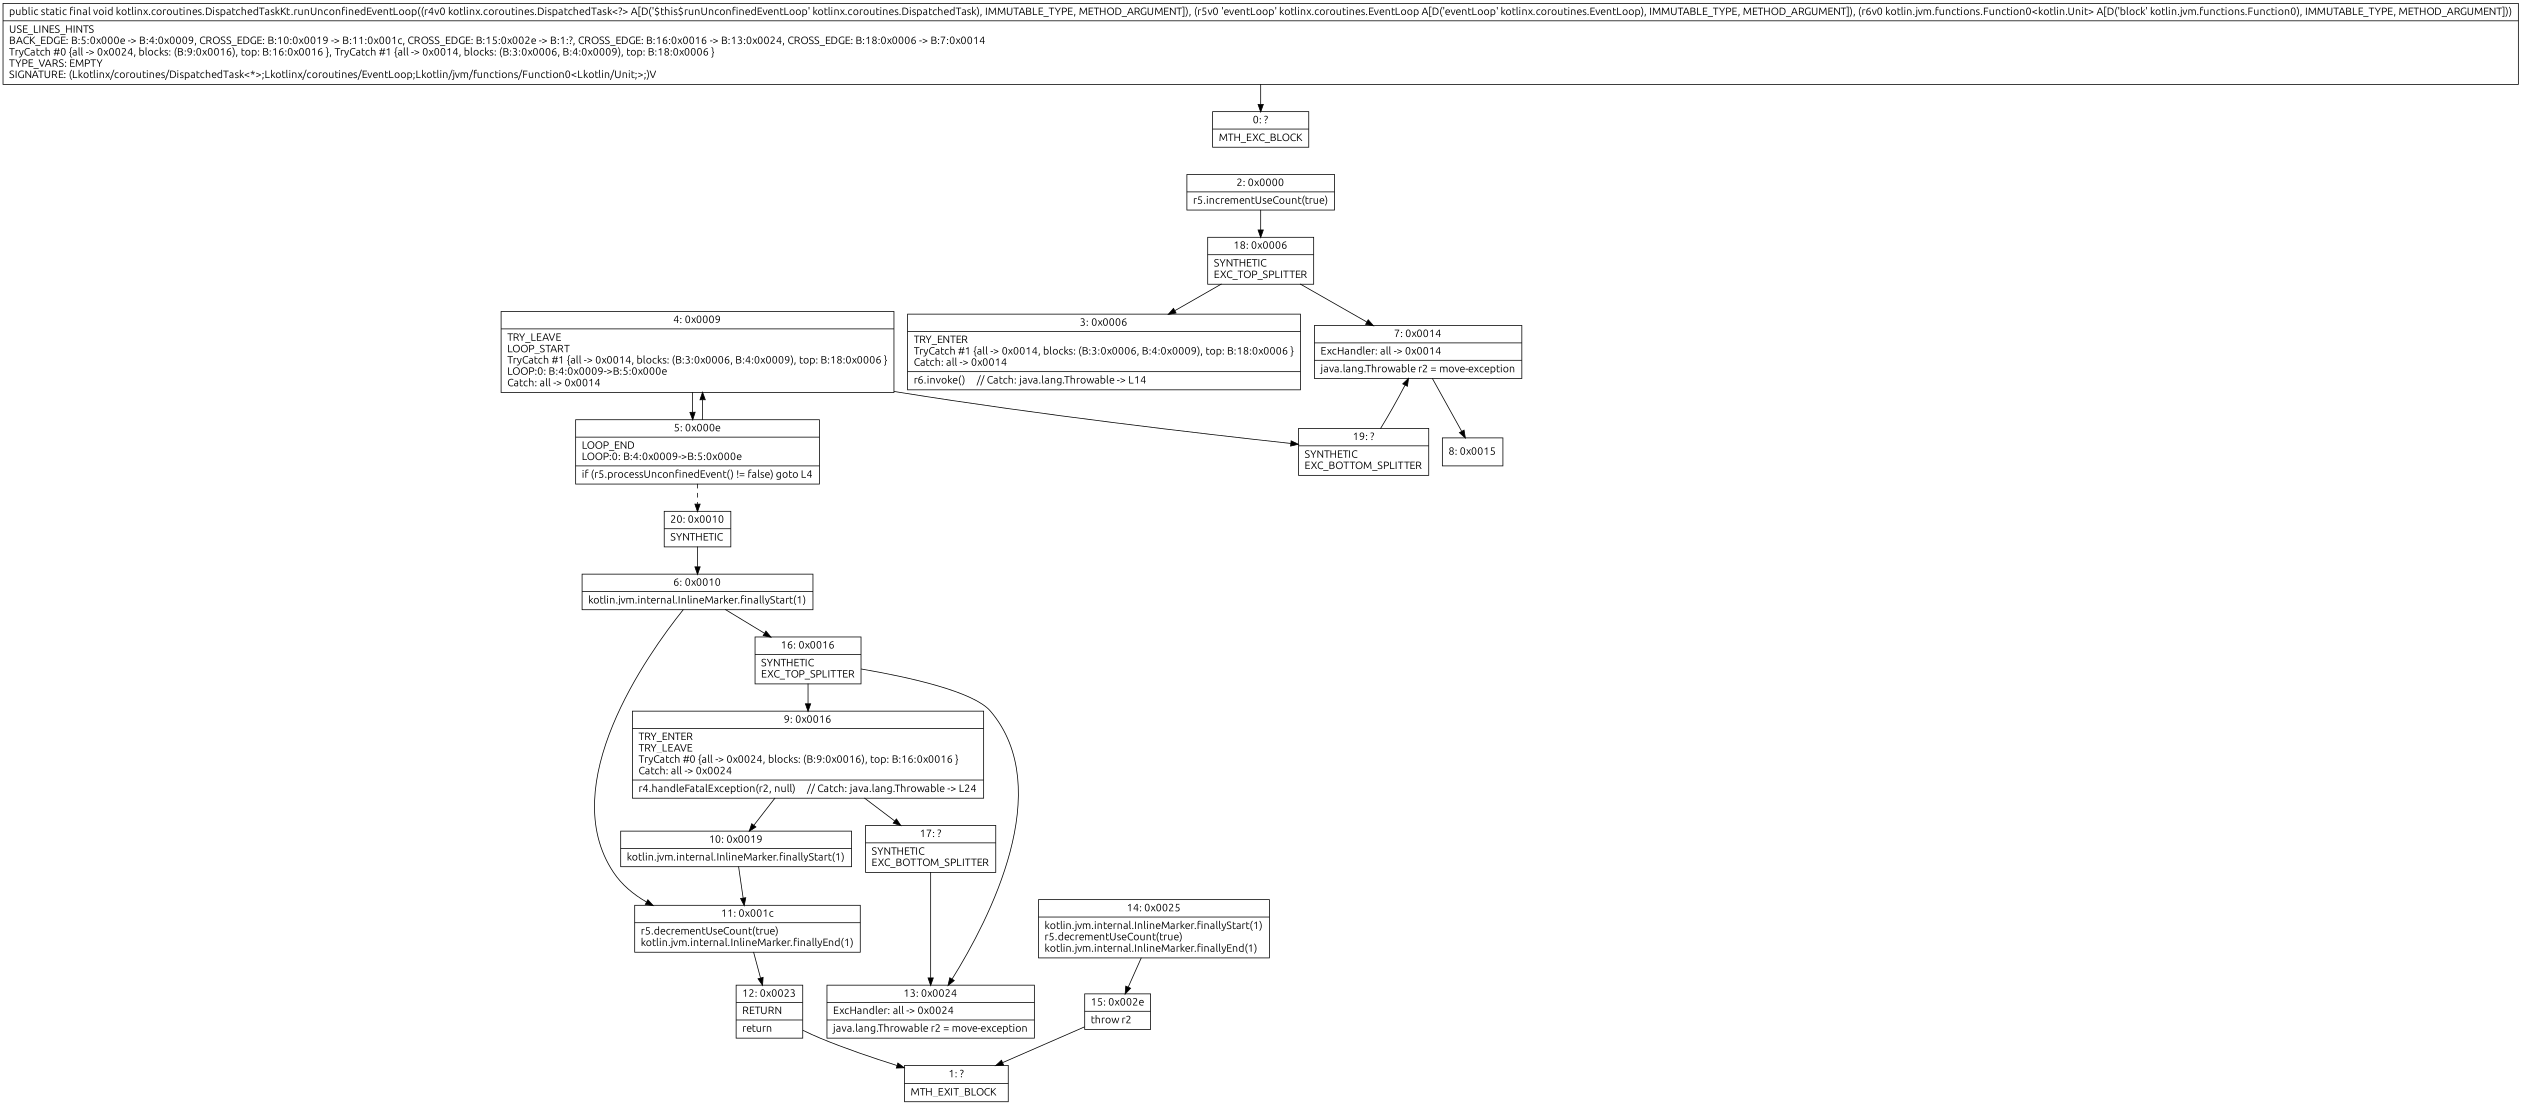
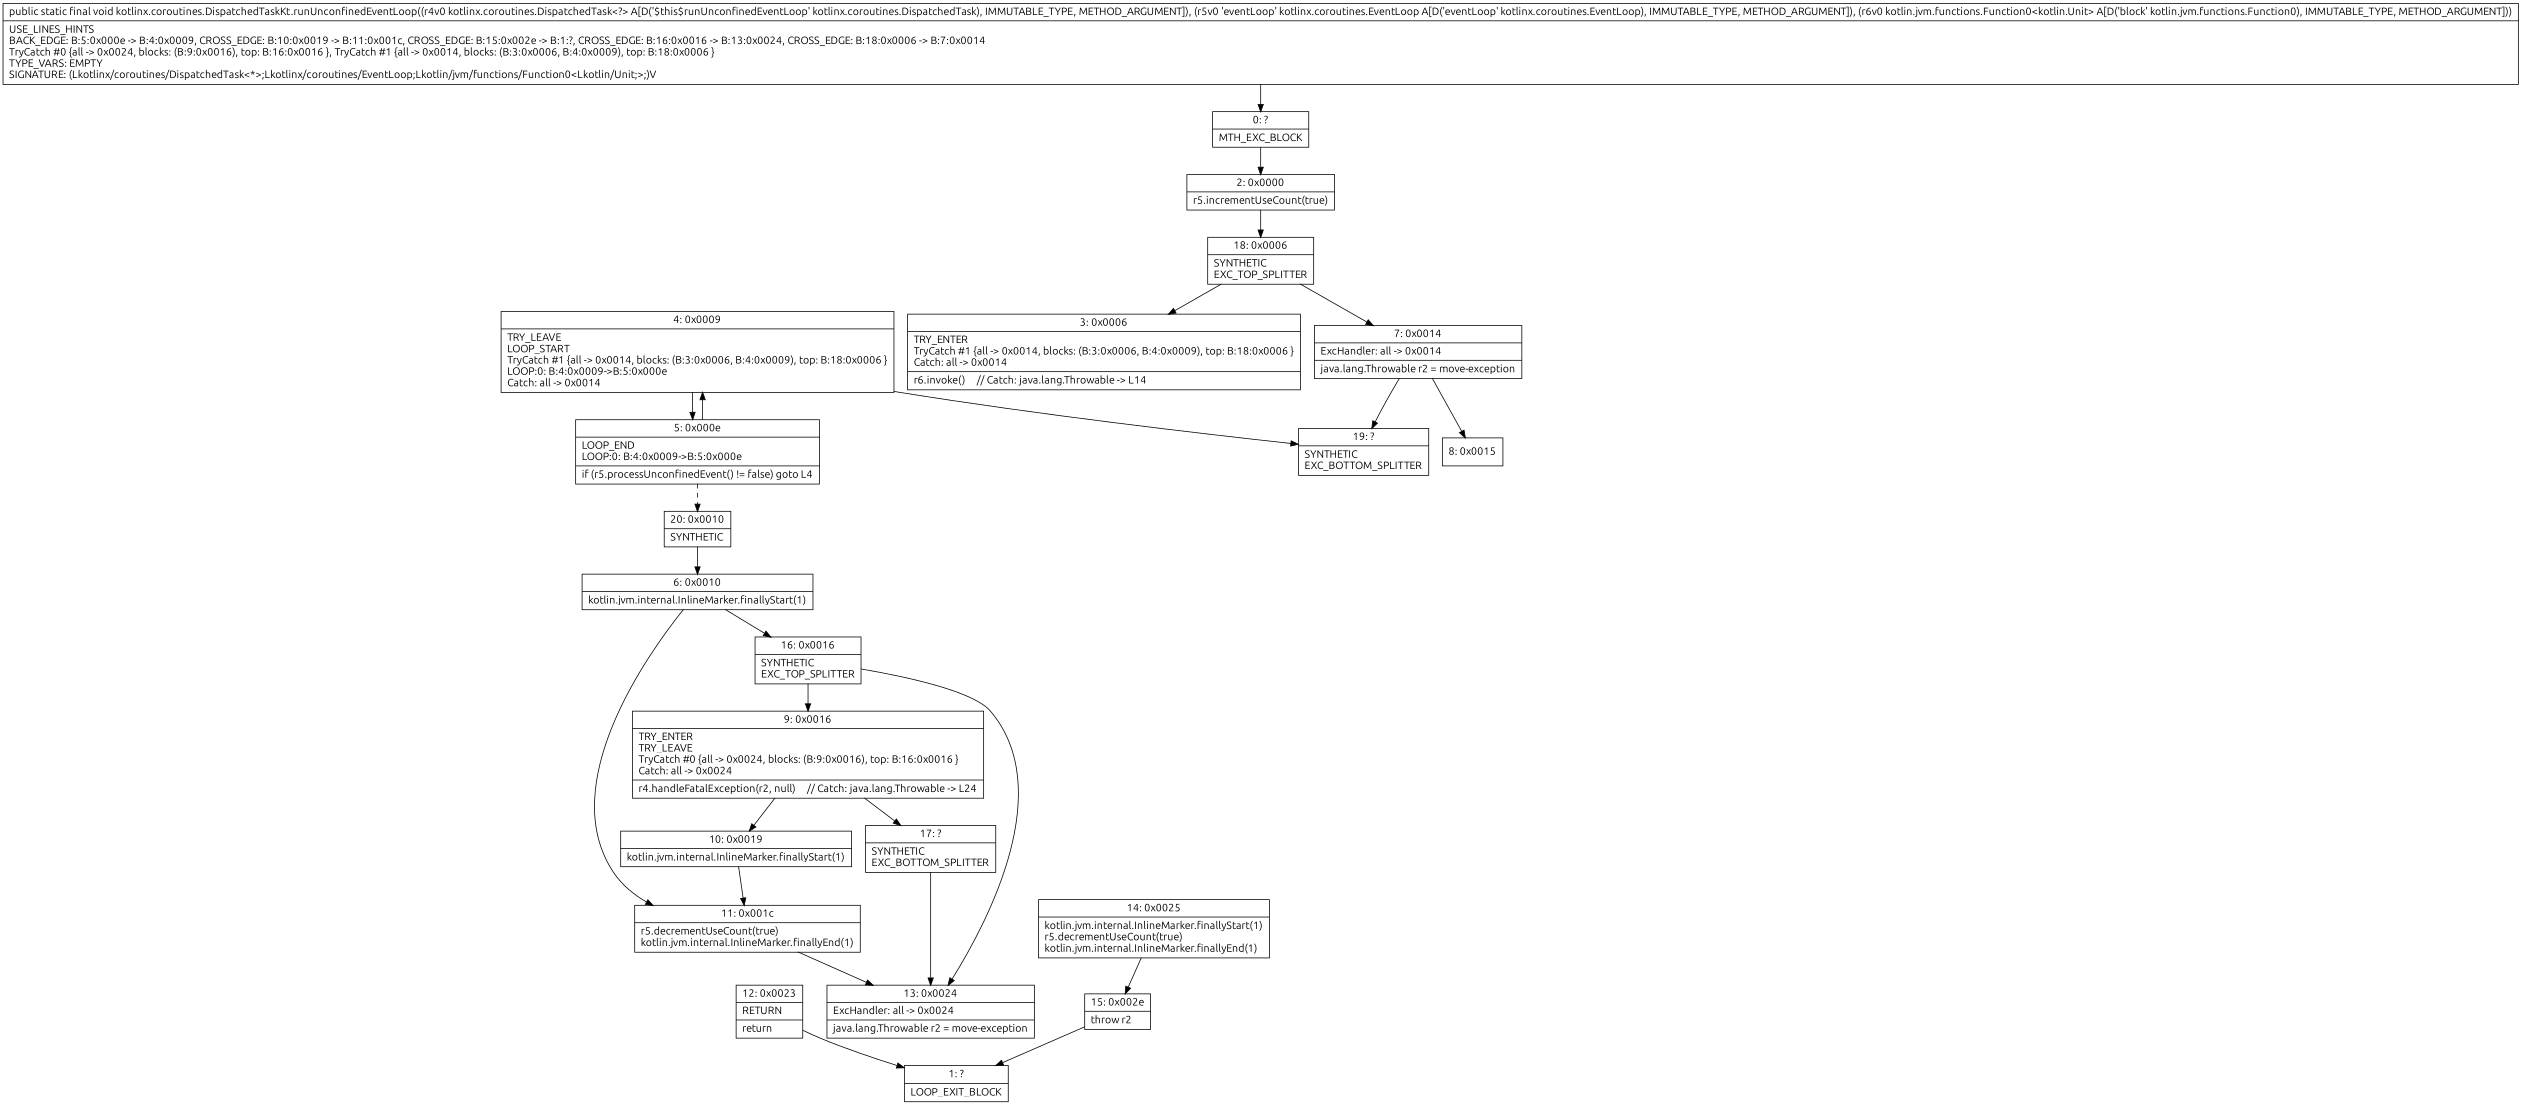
edge "0: ?" -> "2: 0x0000": added
edge "19: ?" -> "7: 0x0014": reversed
edge "11: 0x001c" -> "12: 0x0023": now "11: 0x001c" -> "13: 0x0024"
node "1: ?": text "MTH_EXIT_BLOCK" -> "LOOP_EXIT_BLOCK"
